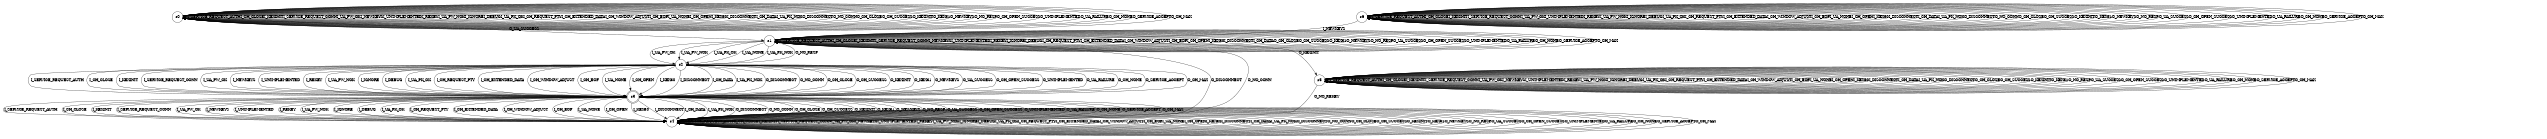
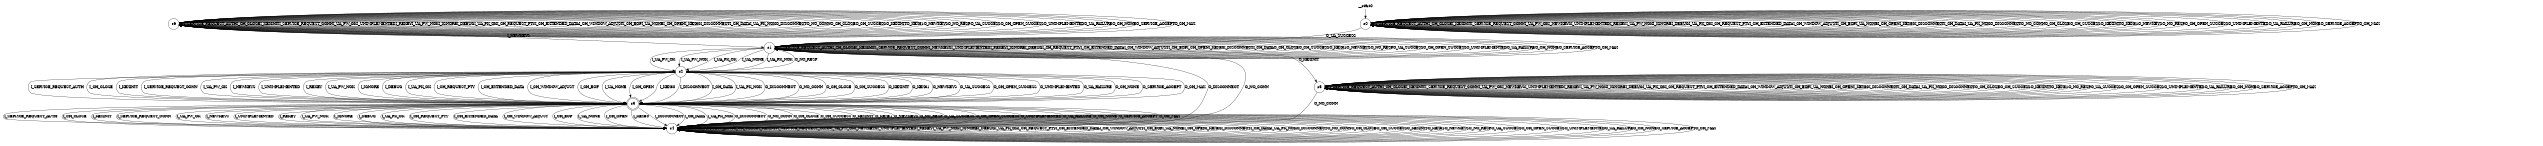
node "__start0": added
edge "s5" -> "s4": label "O_NO_REKEY" -> "O_NO_CONN"
